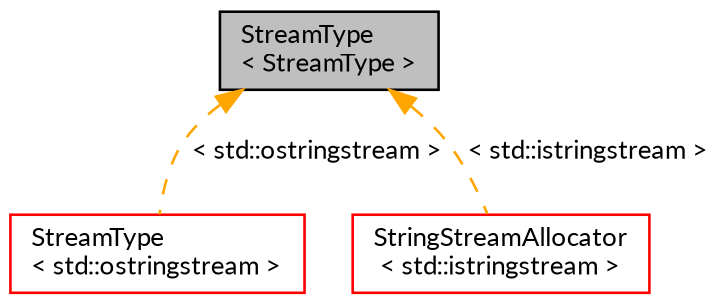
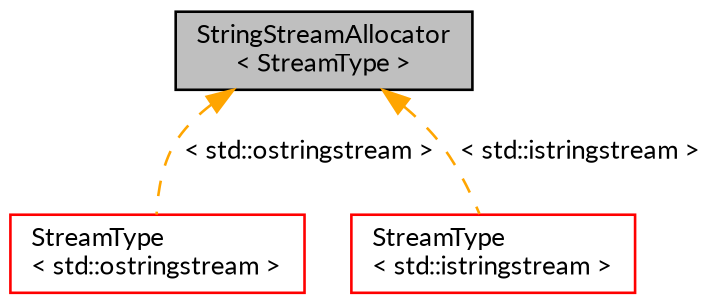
node "StreamType < StreamType >": label "StreamType < StreamType >" -> "StringStreamAllocator < StreamType >"
node "StringStreamAllocator < std::istringstream >": label "StringStreamAllocator < std::istringstream >" -> "StreamType < std::istringstream >"
